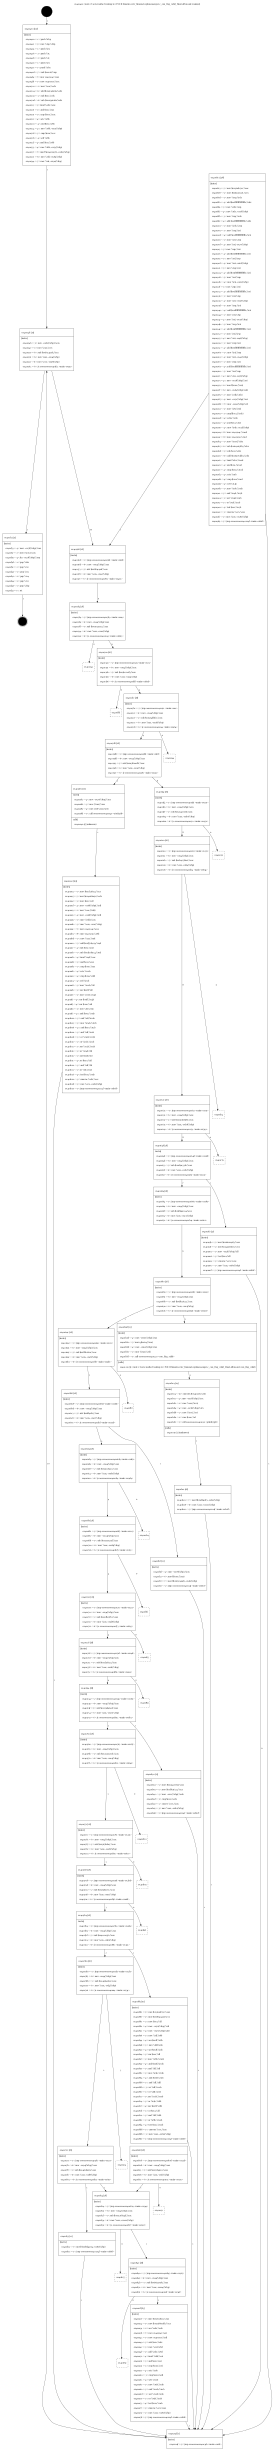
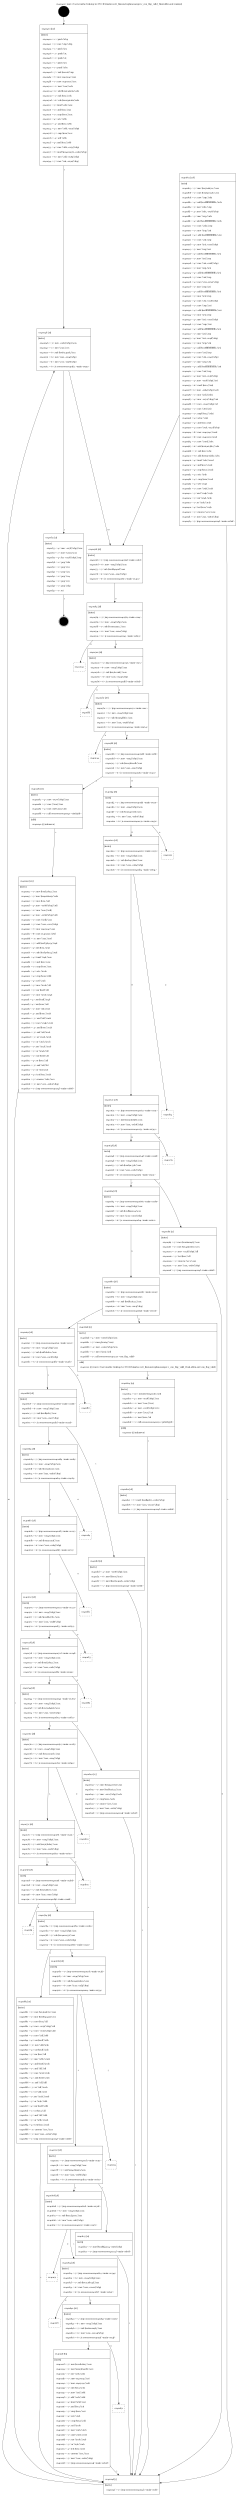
edge "0x4017ec [28]" -> "0x401824 [28]": now "0x4017ec [28]" -> "0x401808 [28]"
